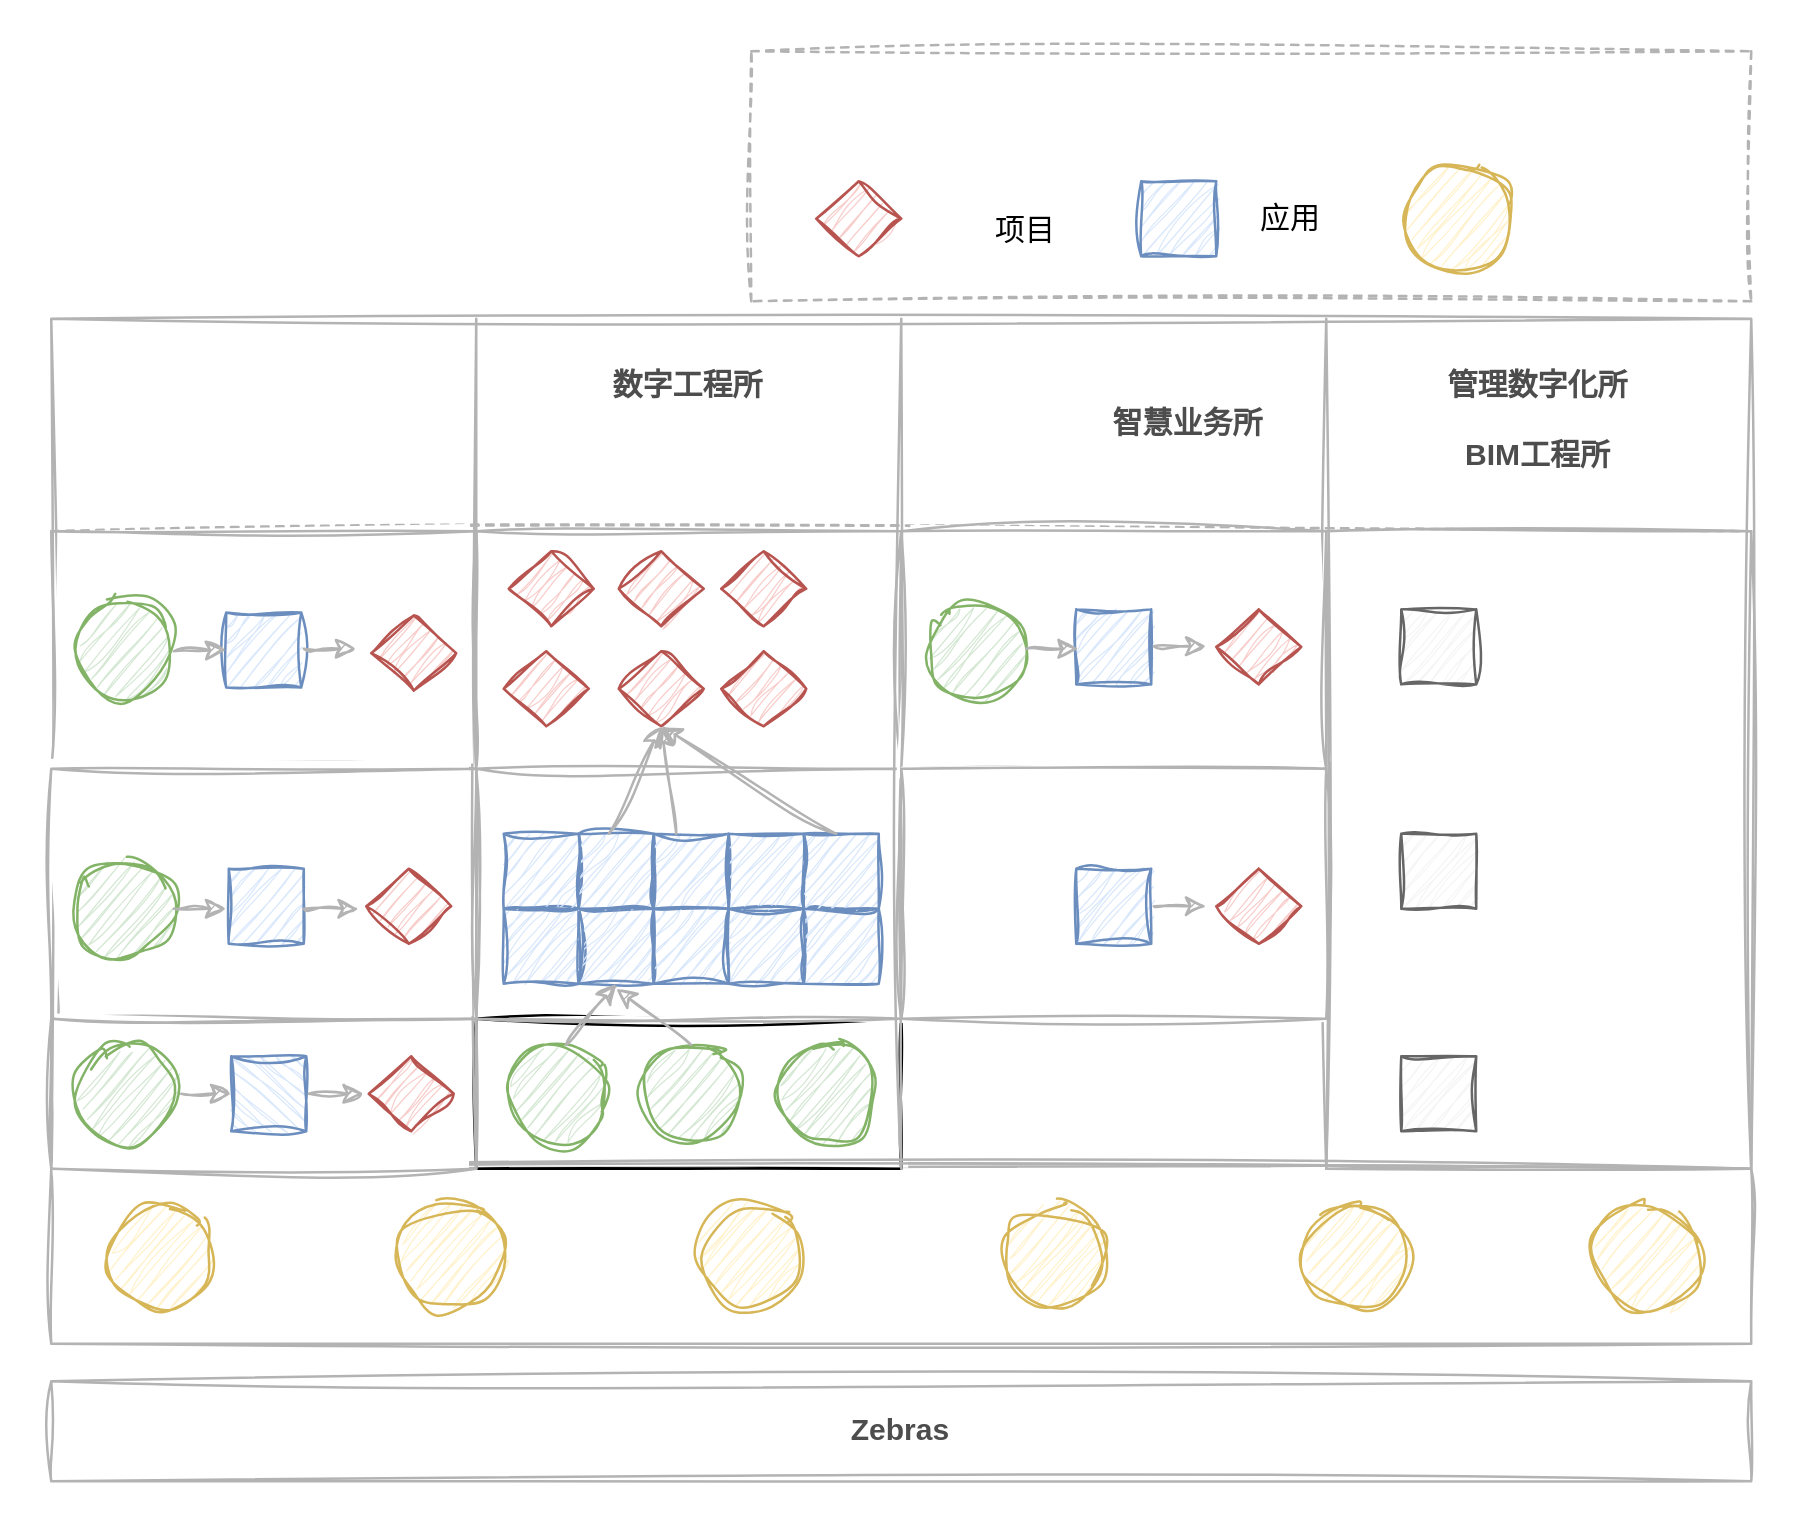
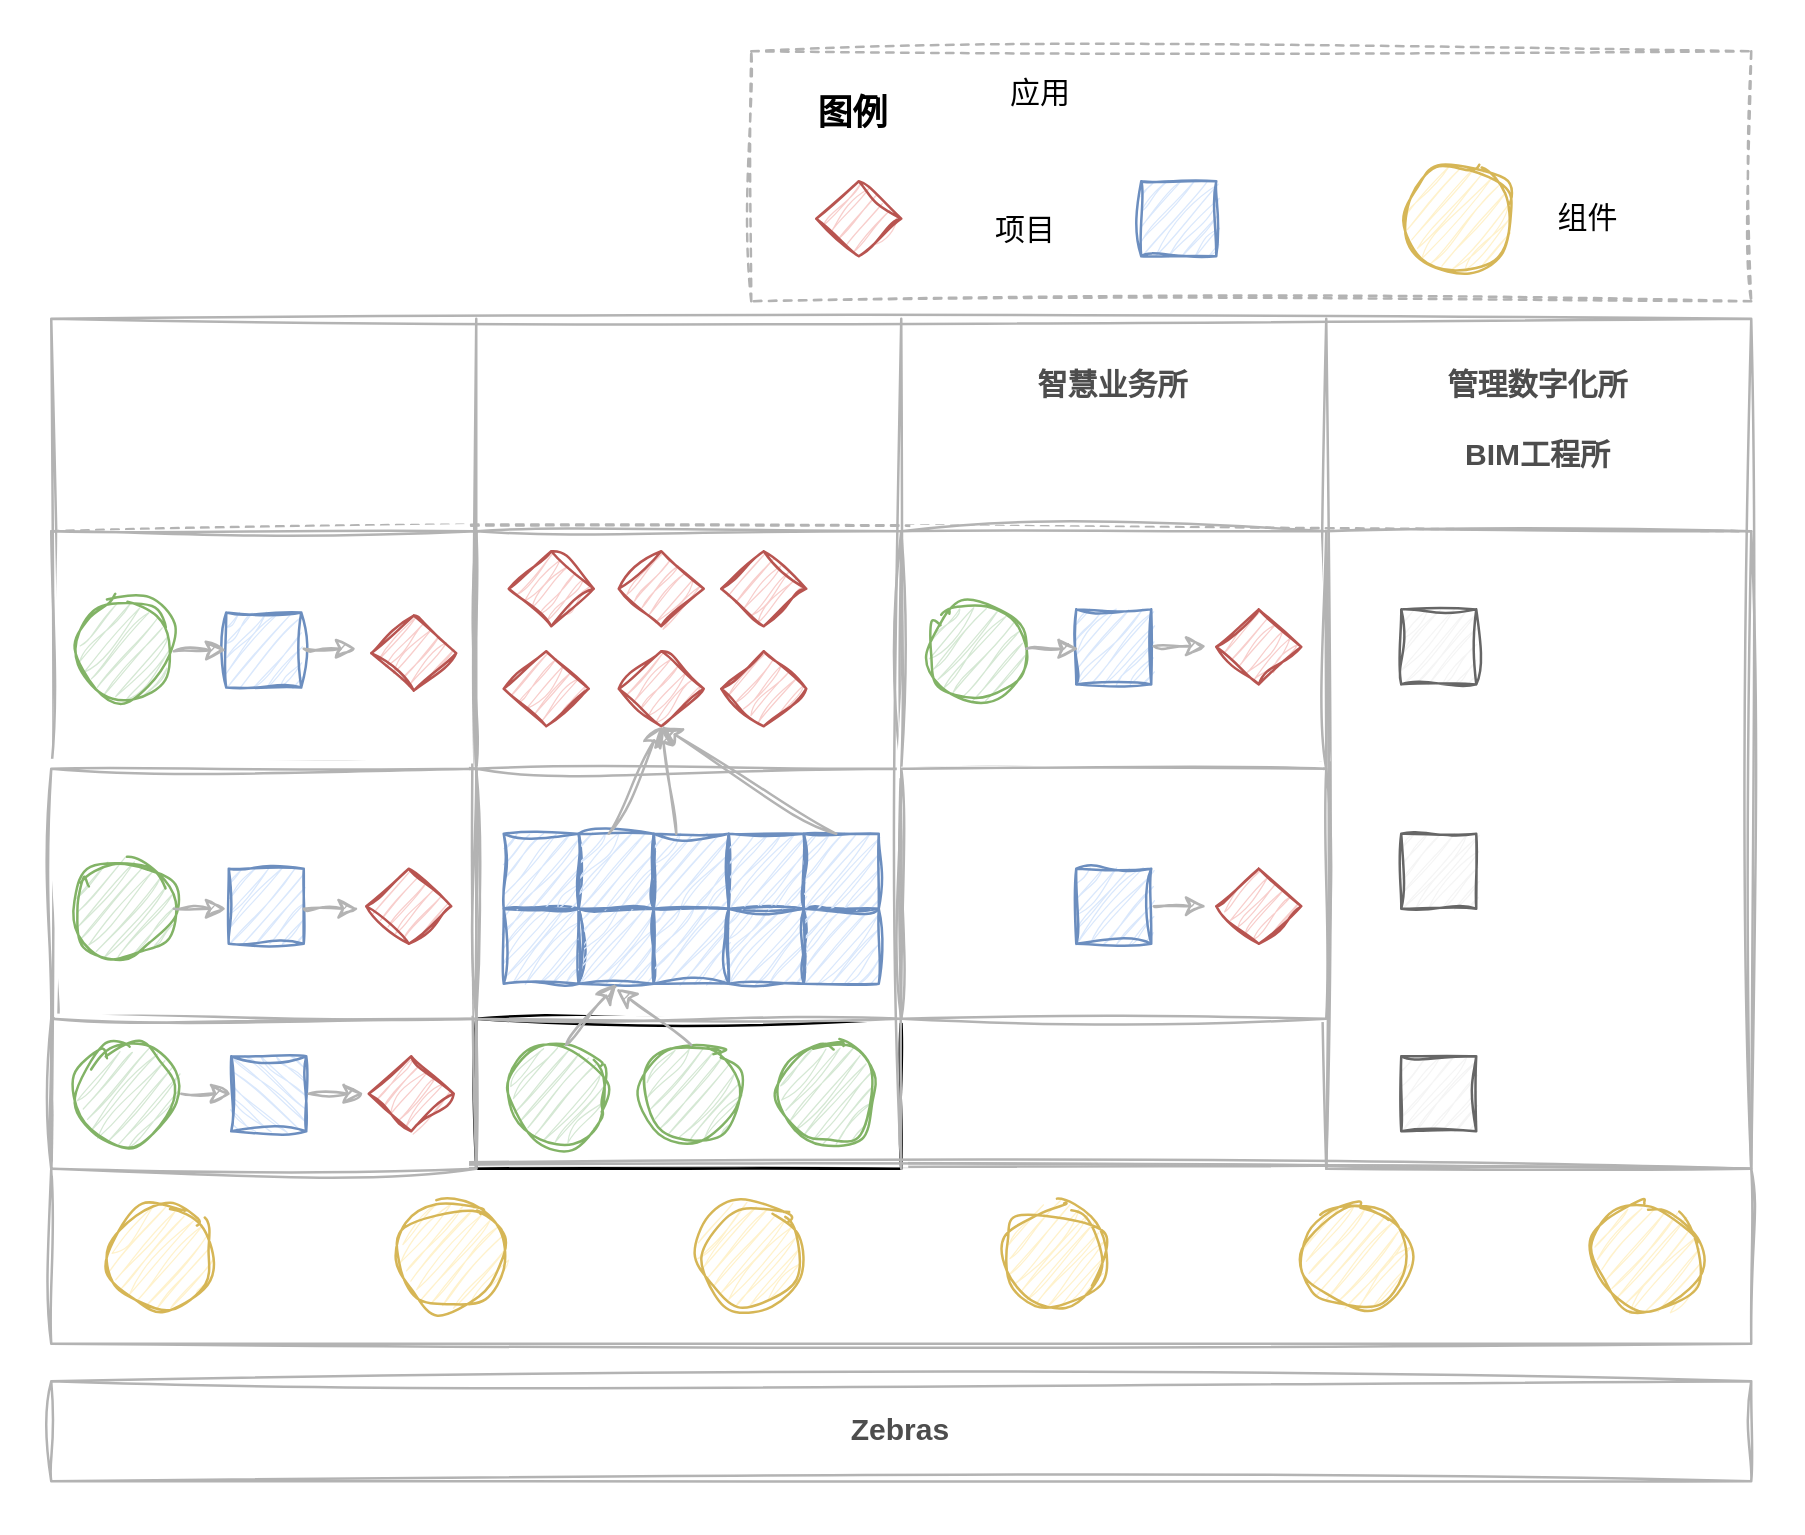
node "图例": added
node "应用": moved (1291, 219) -> (1041, 94)
node "组件": added
node "数字工程所": removed
node "智慧业务所": moved (1189, 424) -> (1114, 386)
